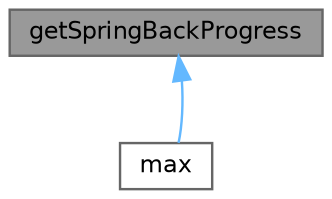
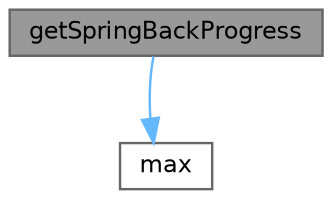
edge "max" -> "getSpringBackProgress": reversed
